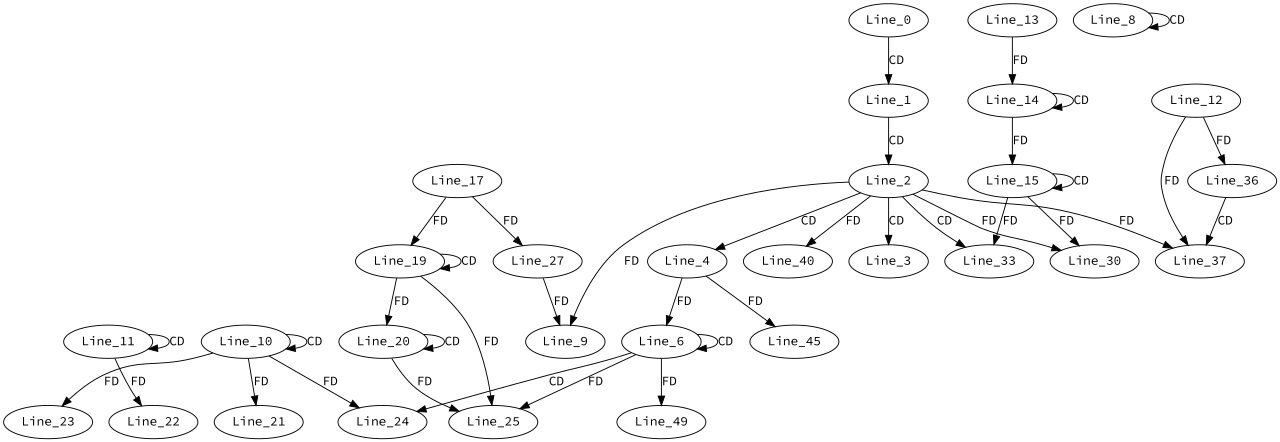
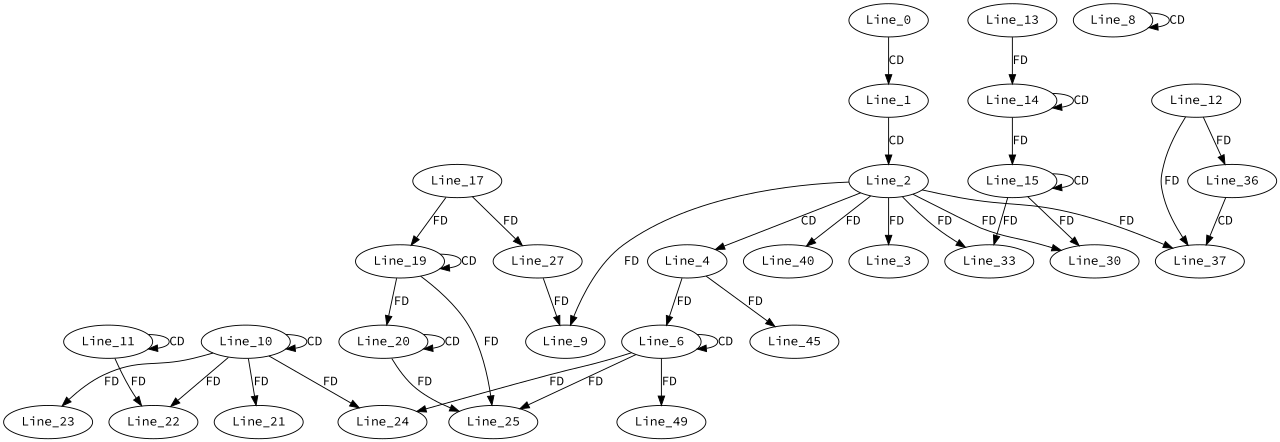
edge "Line_2" -> "Line_3": label "CD" -> "FD"
edge "Line_2" -> "Line_33": label "CD" -> "FD"
edge "Line_10" -> "Line_22": added, label "FD"
edge "Line_6" -> "Line_24": label "CD" -> "FD"
